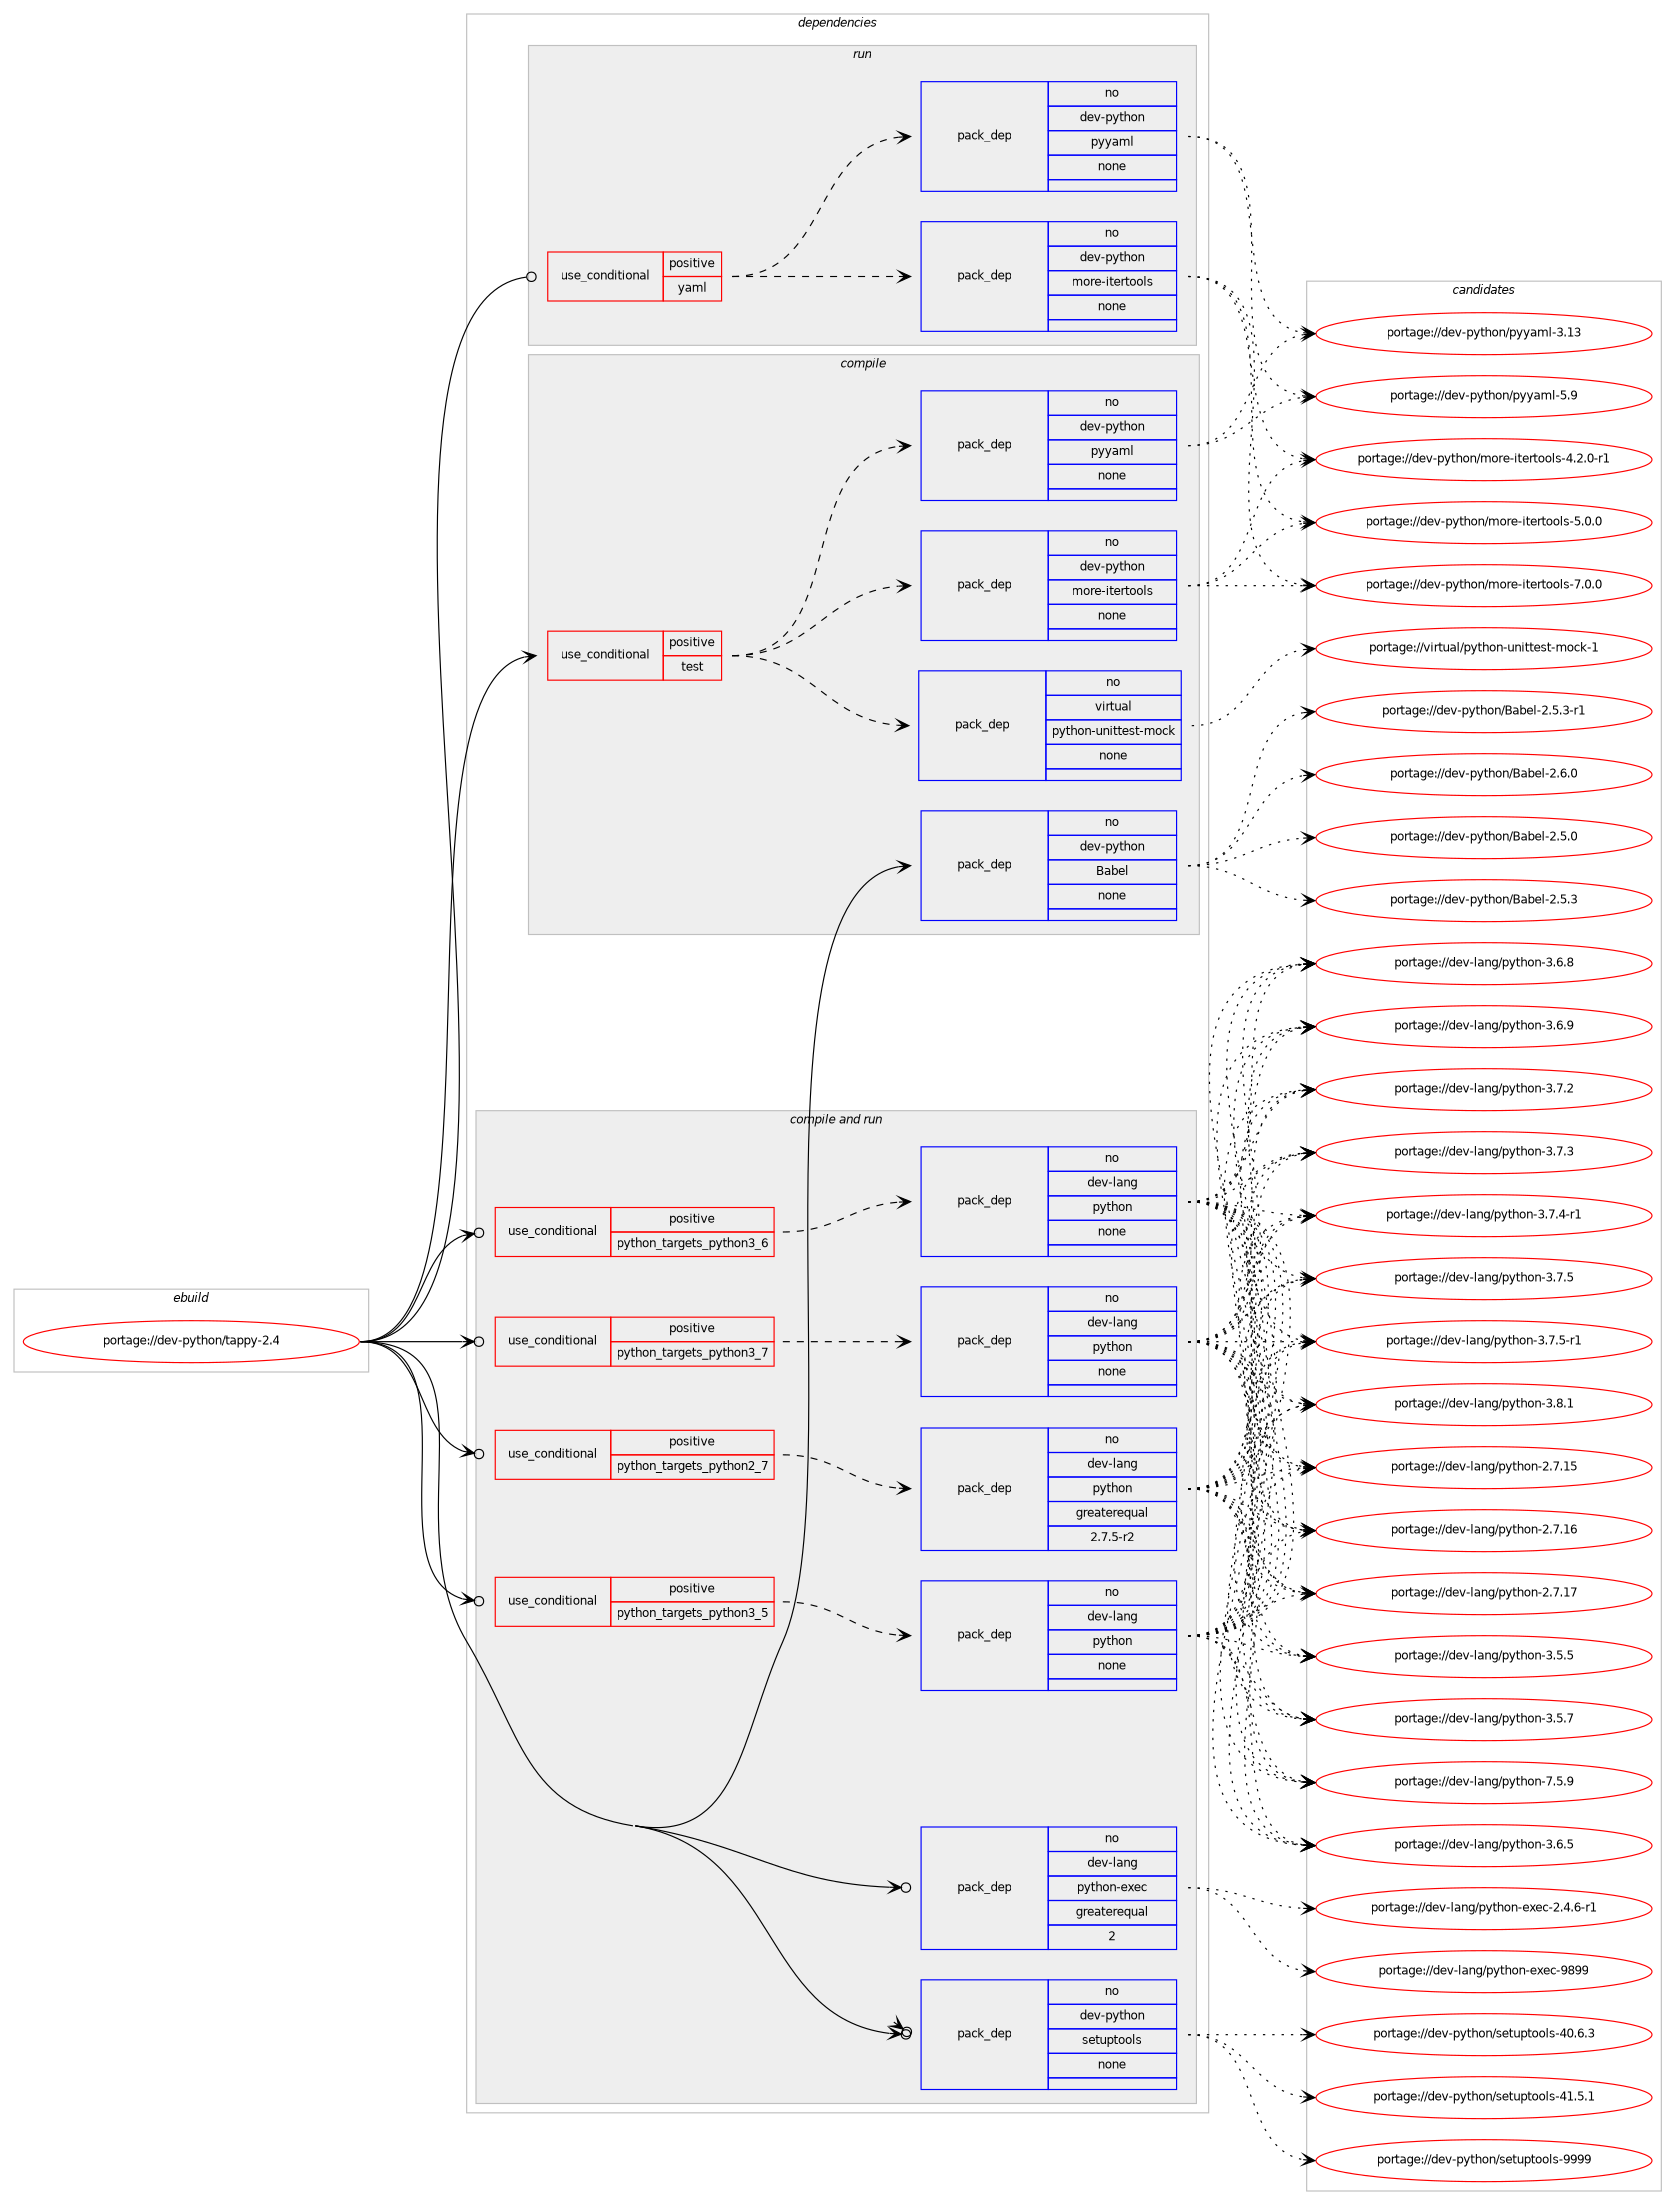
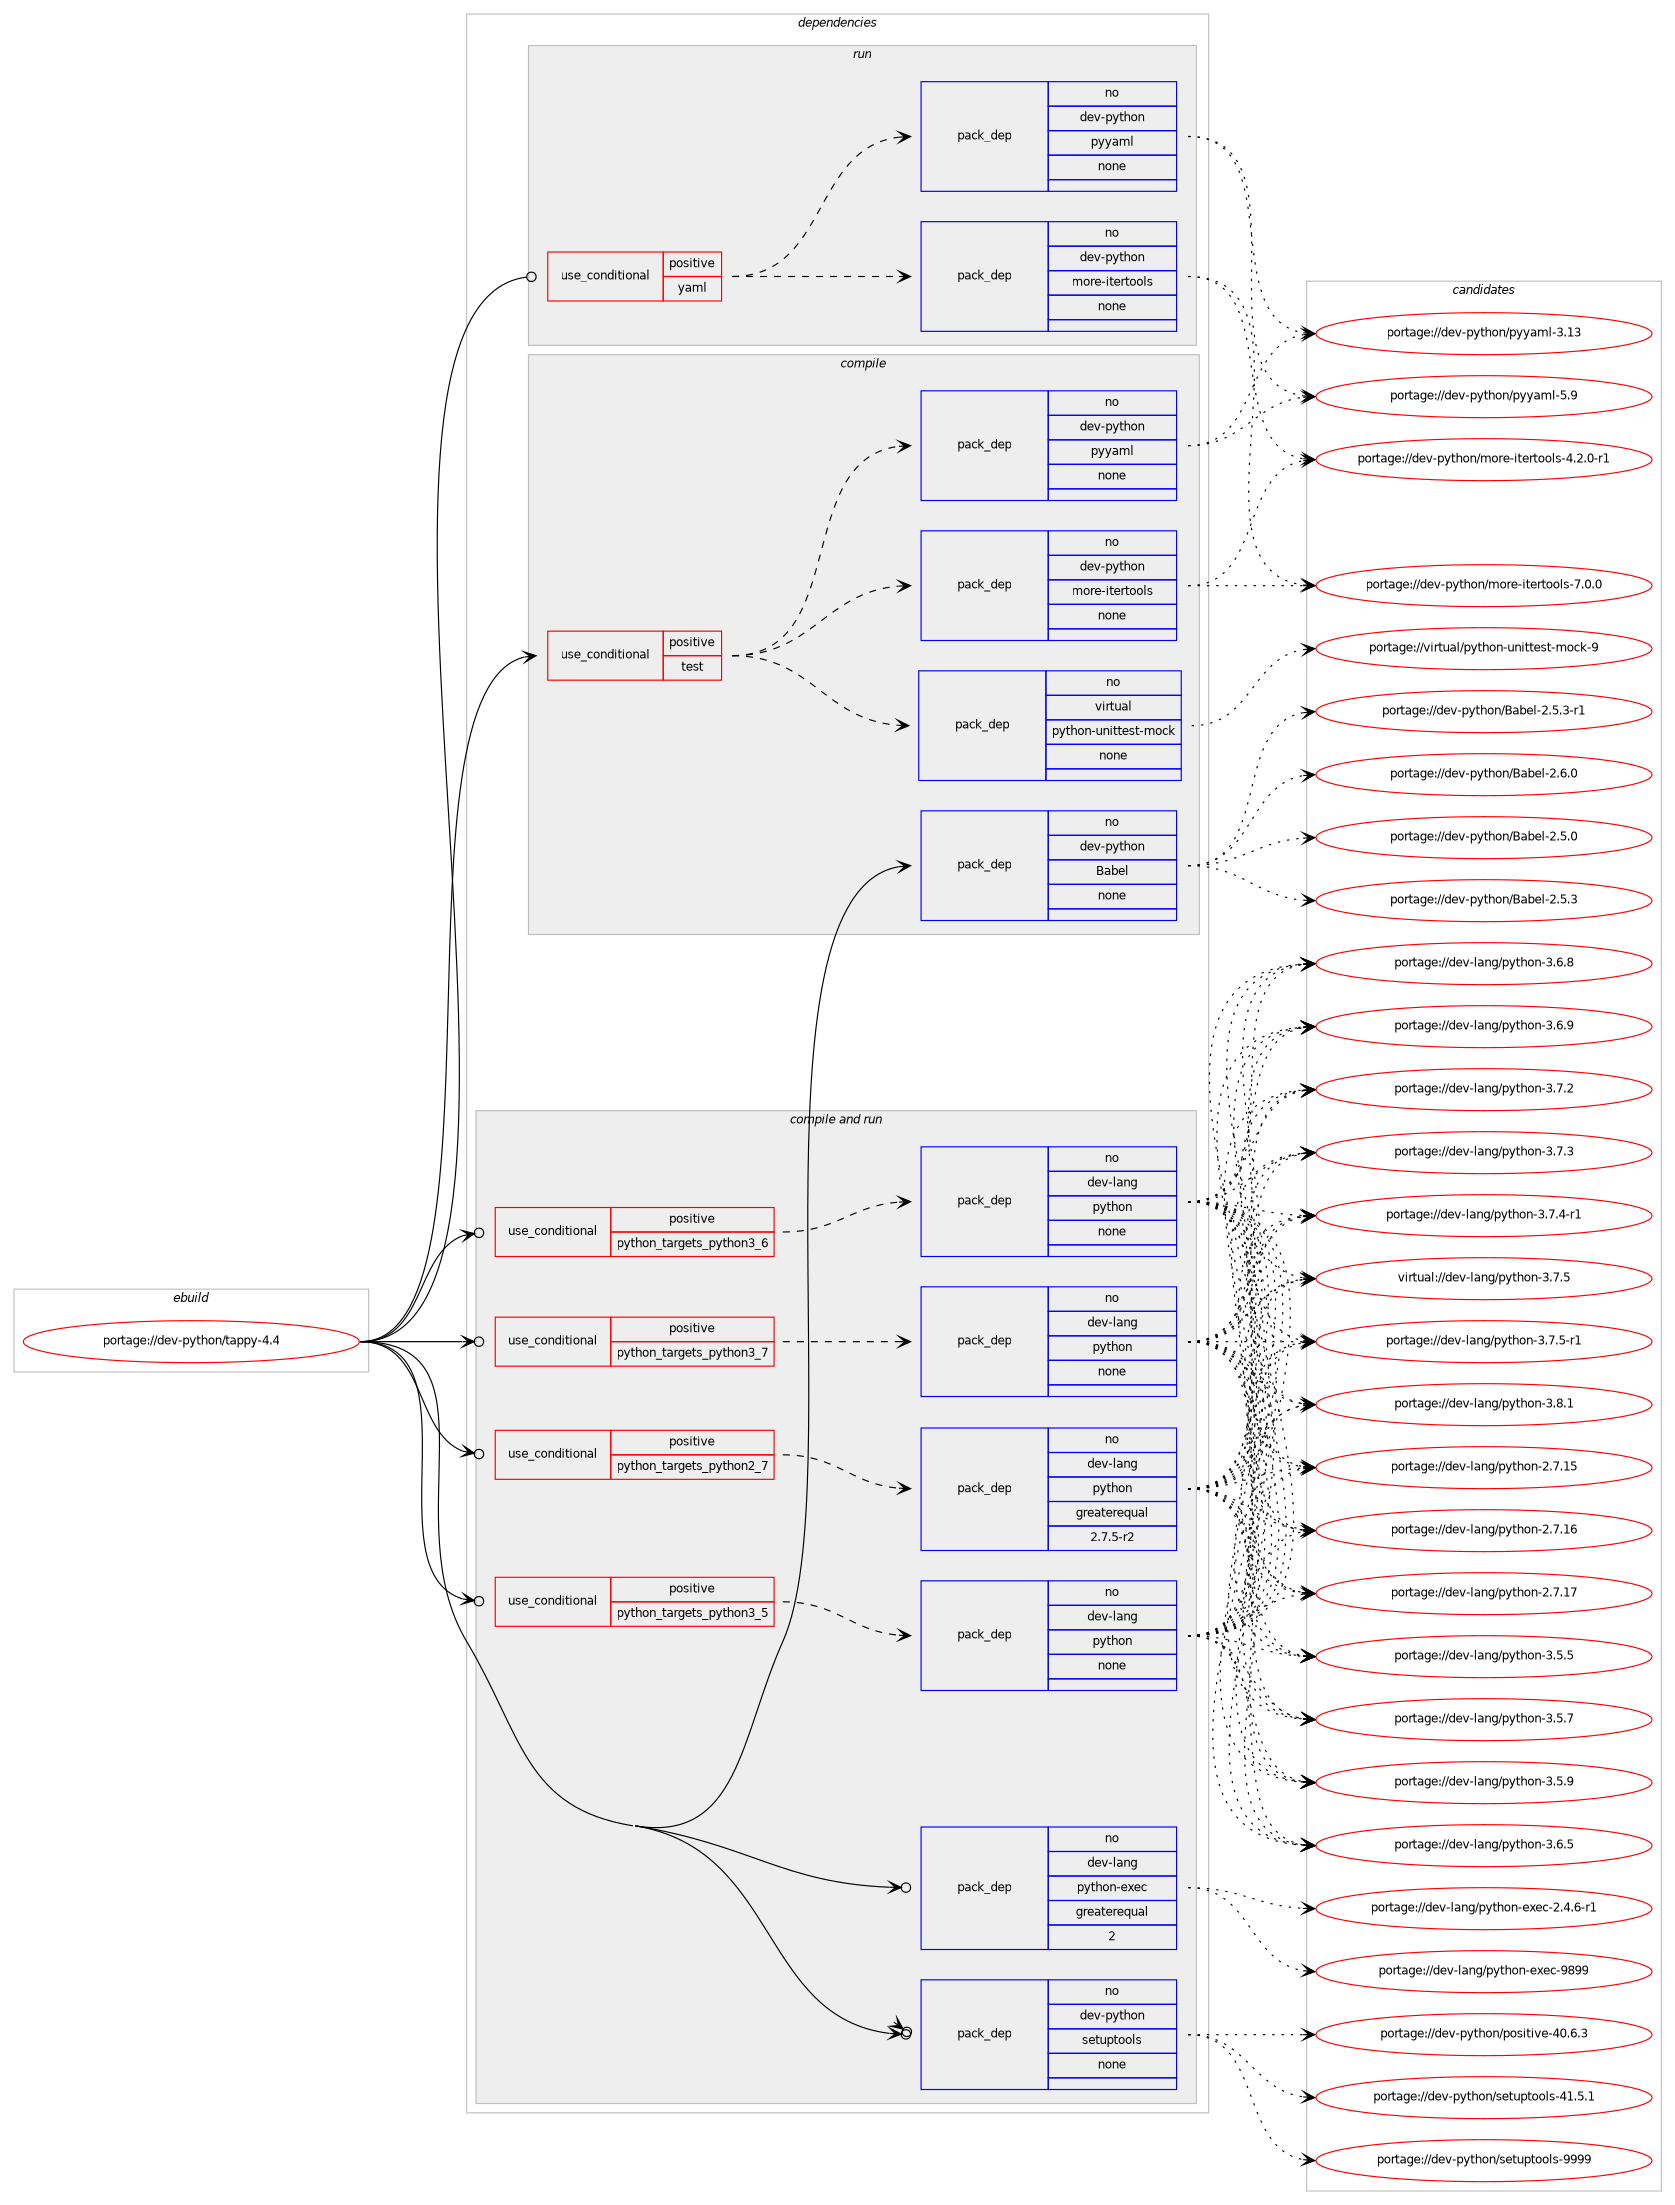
node "portage://dev-python/more-itertools-5.0.0": removed
node "portage://virtual/python-unittest-mock-1": label "portage://virtual/python-unittest-mock-1" -> "portage://virtual/python-unittest-mock-9"
node "portage://dev-lang/python-3.7.5": label "portage://dev-lang/python-3.7.5" -> "virtual://dev-lang/python-3.7.5"
node "portage://dev-python/tappy-2.4": label "portage://dev-python/tappy-2.4" -> "portage://dev-python/tappy-4.4"
node "portage://dev-lang/python-7.5.9": label "portage://dev-lang/python-7.5.9" -> "portage://dev-lang/python-3.5.9"
node "portage://dev-python/setuptools-40.6.3": label "portage://dev-python/setuptools-40.6.3" -> "portage://dev-python/positive-40.6.3"
